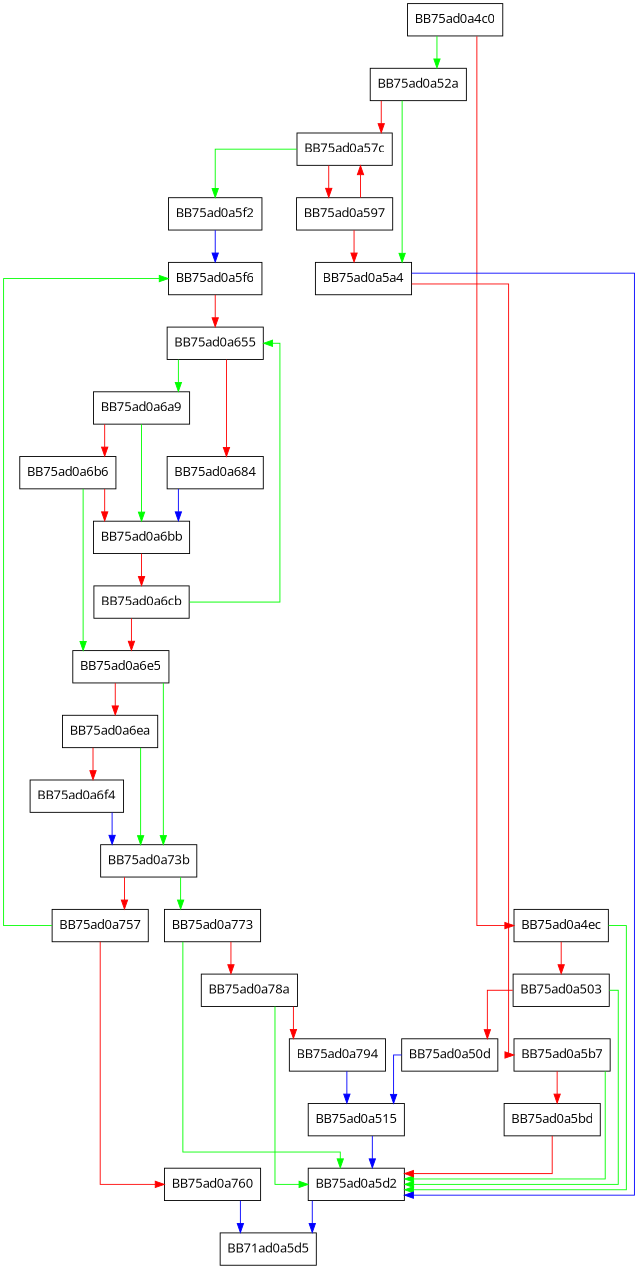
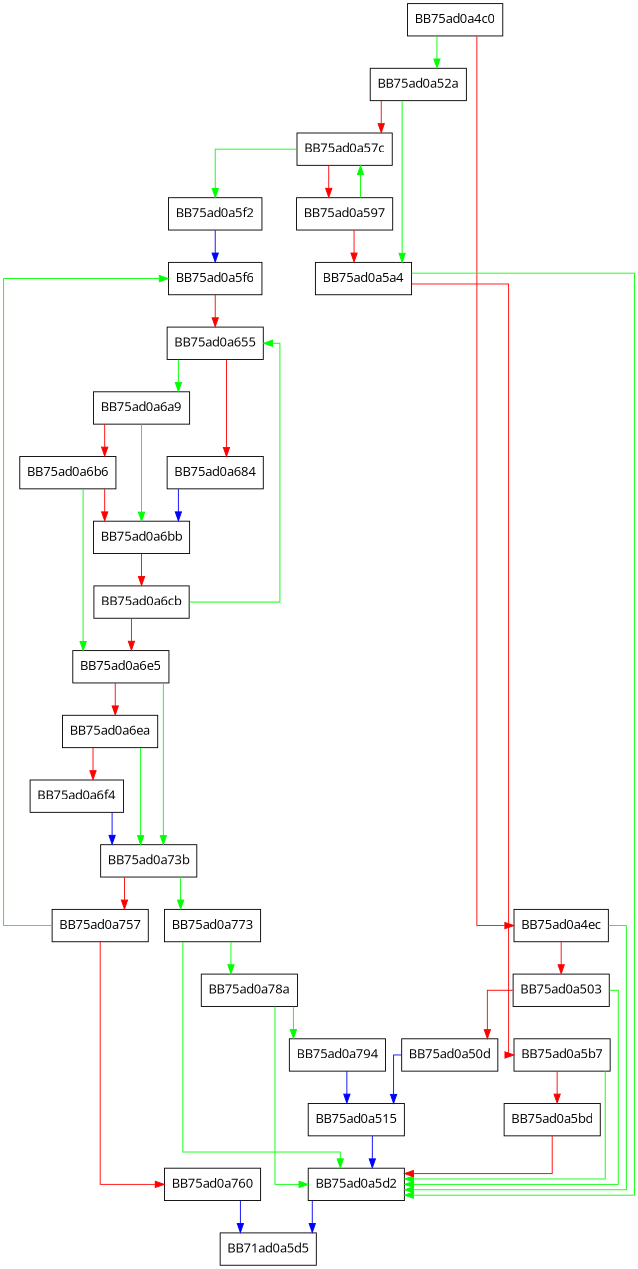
edge "BB75ad0a597" -> "BB75ad0a57c": color red -> green
edge "BB75ad0a5a4" -> "BB75ad0a5d2": color blue -> green
edge "BB75ad0a773" -> "BB75ad0a78a": color red -> green
edge "BB75ad0a78a" -> "BB75ad0a794": color red -> green
